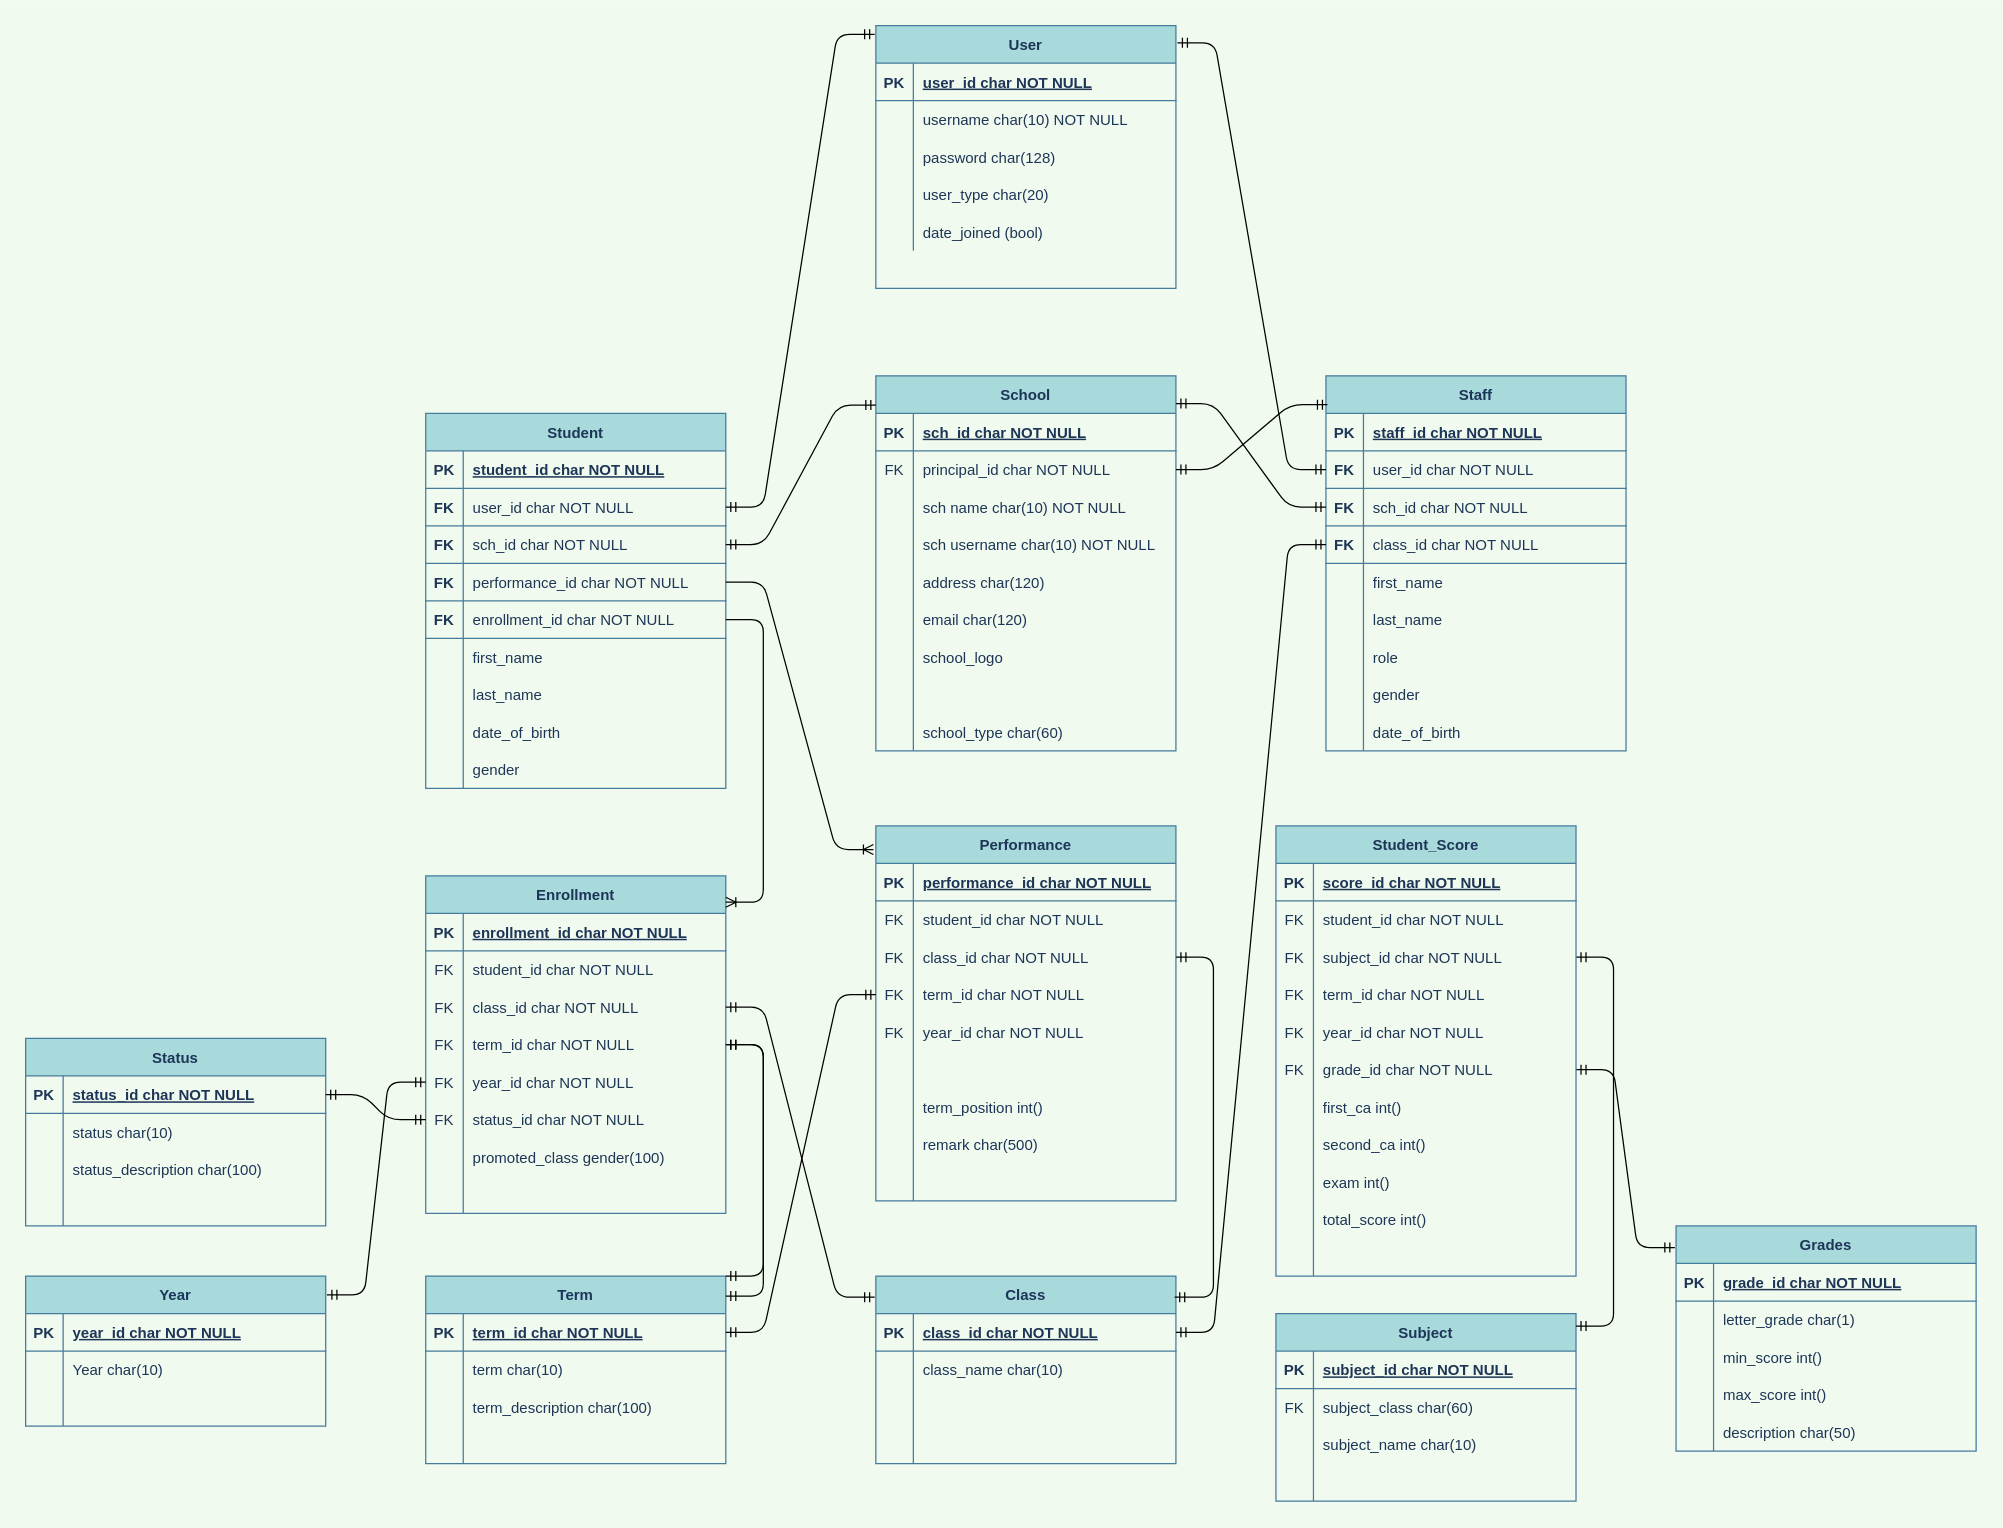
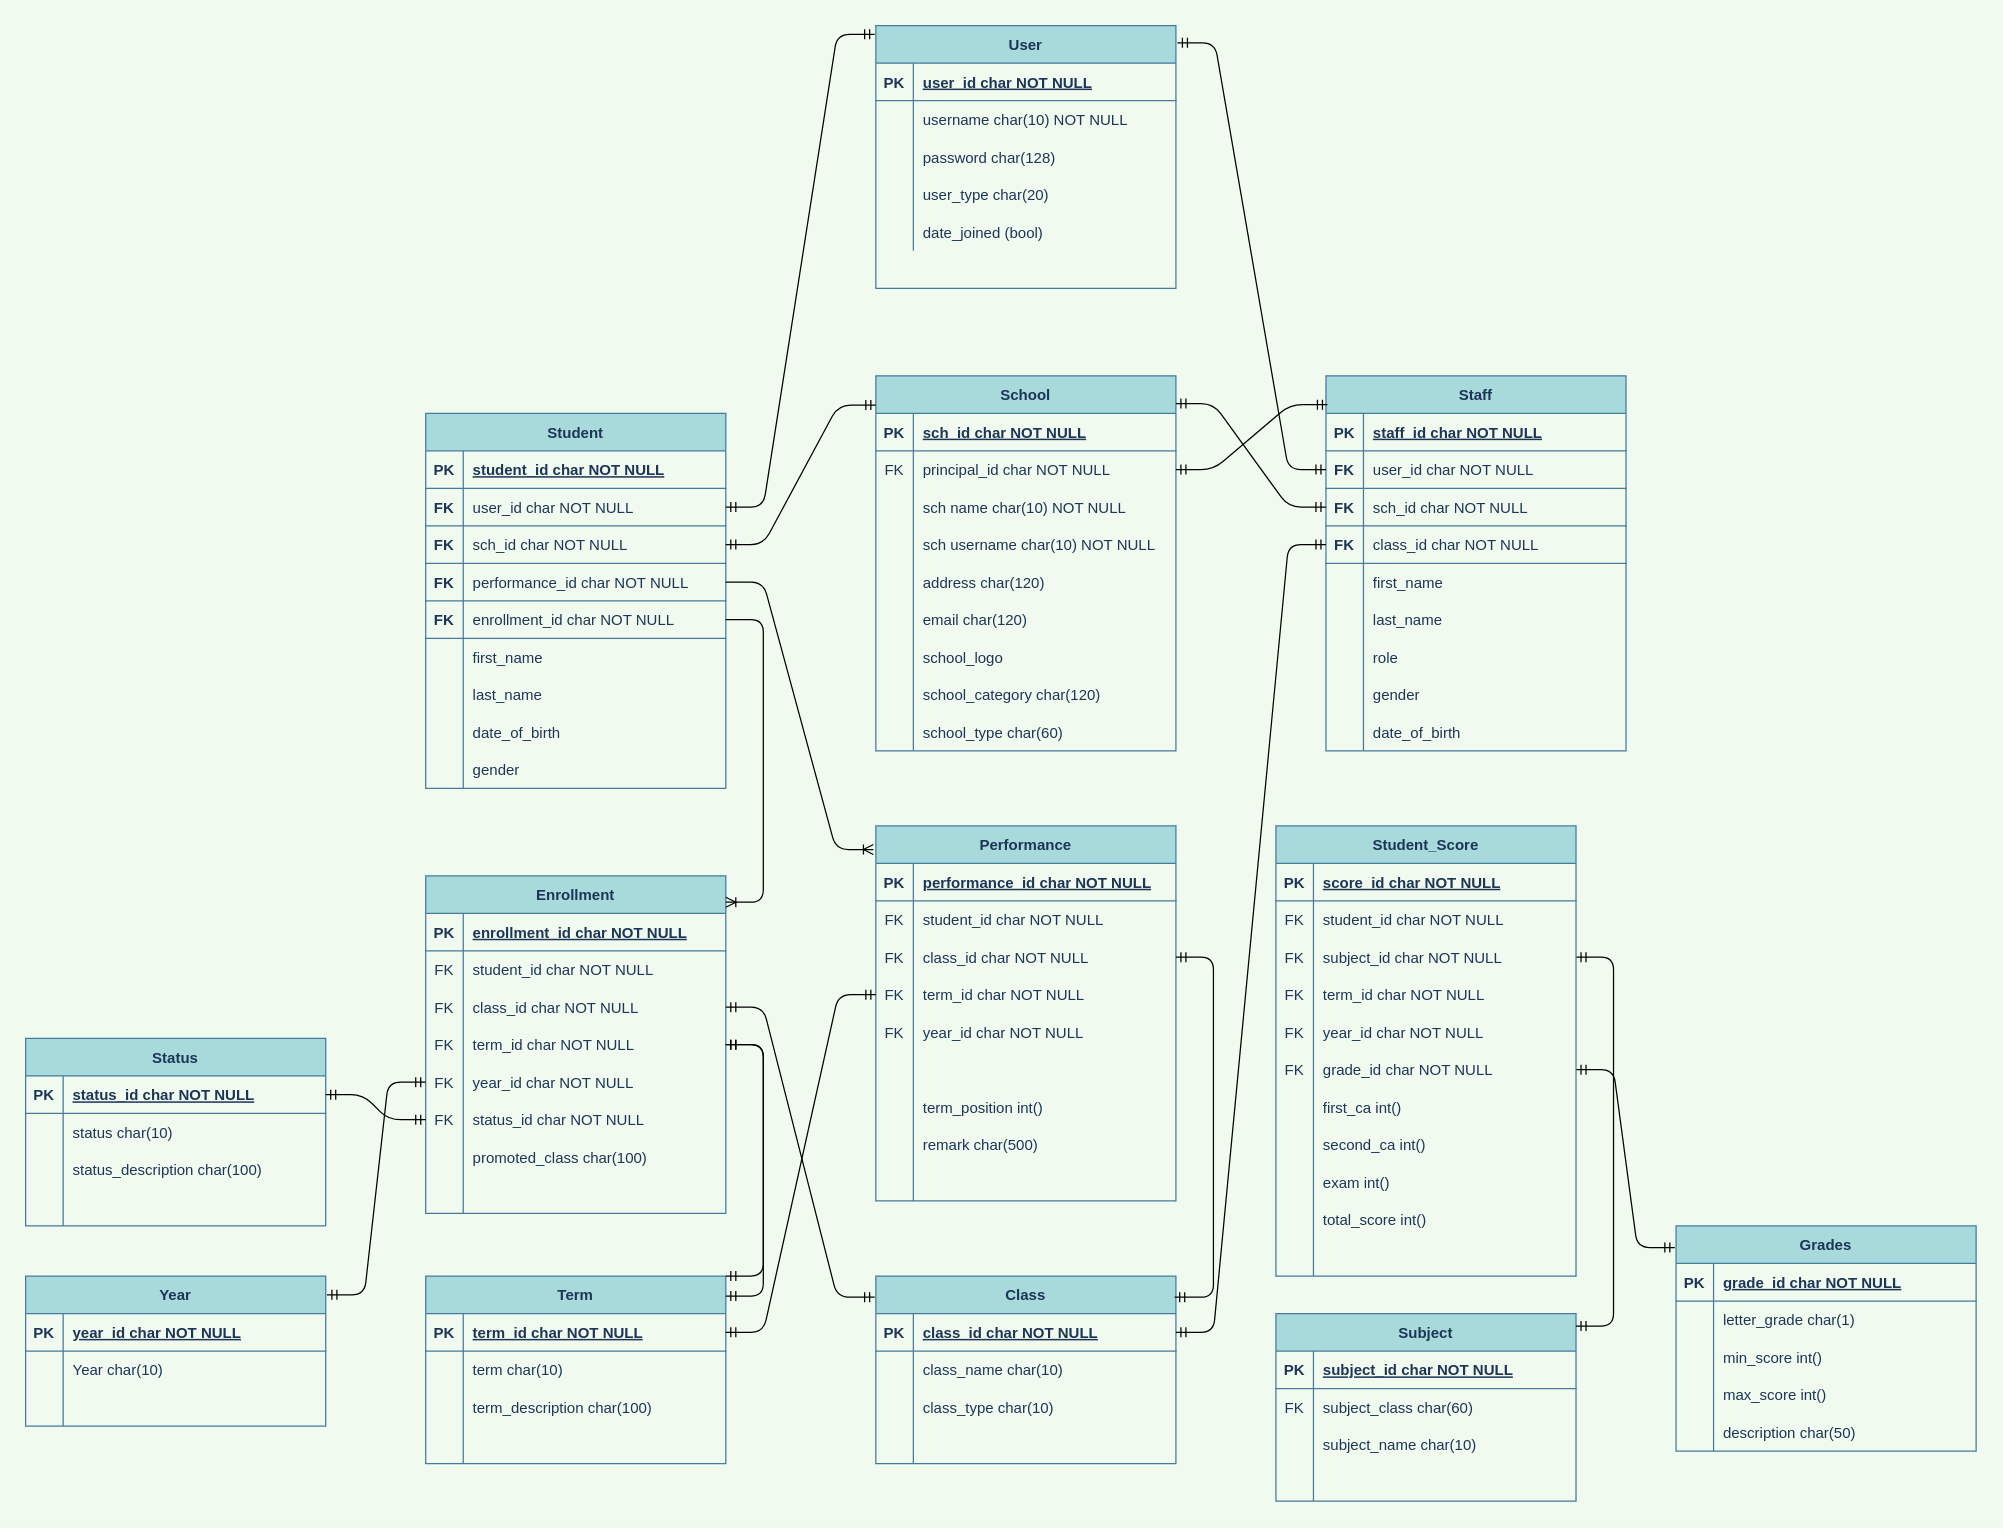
node "school_category char(120)": added
node "promoted_class gender(100)": label "promoted_class gender(100)" -> "promoted_class char(100)"
node "class_type char(10)": added
